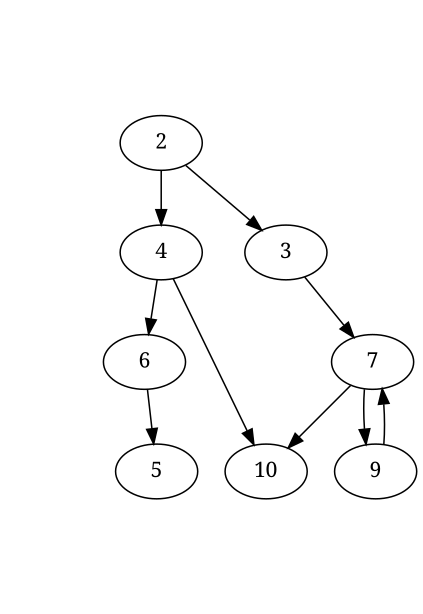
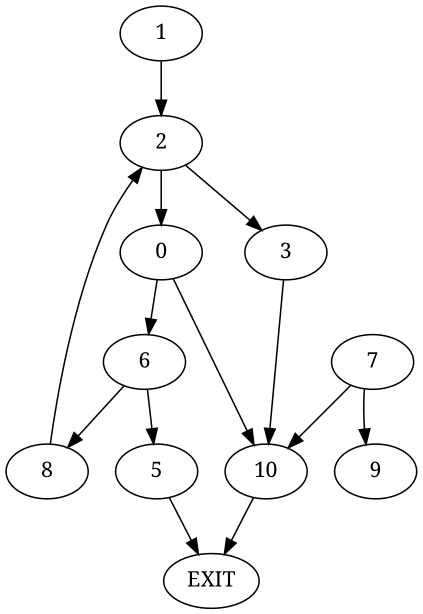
node "1": added
node "4": label "4" -> "0"
edge "3" -> "7": now "3" -> "10"
edge "9" -> "7": removed
node "8": added
node "EXIT": added
